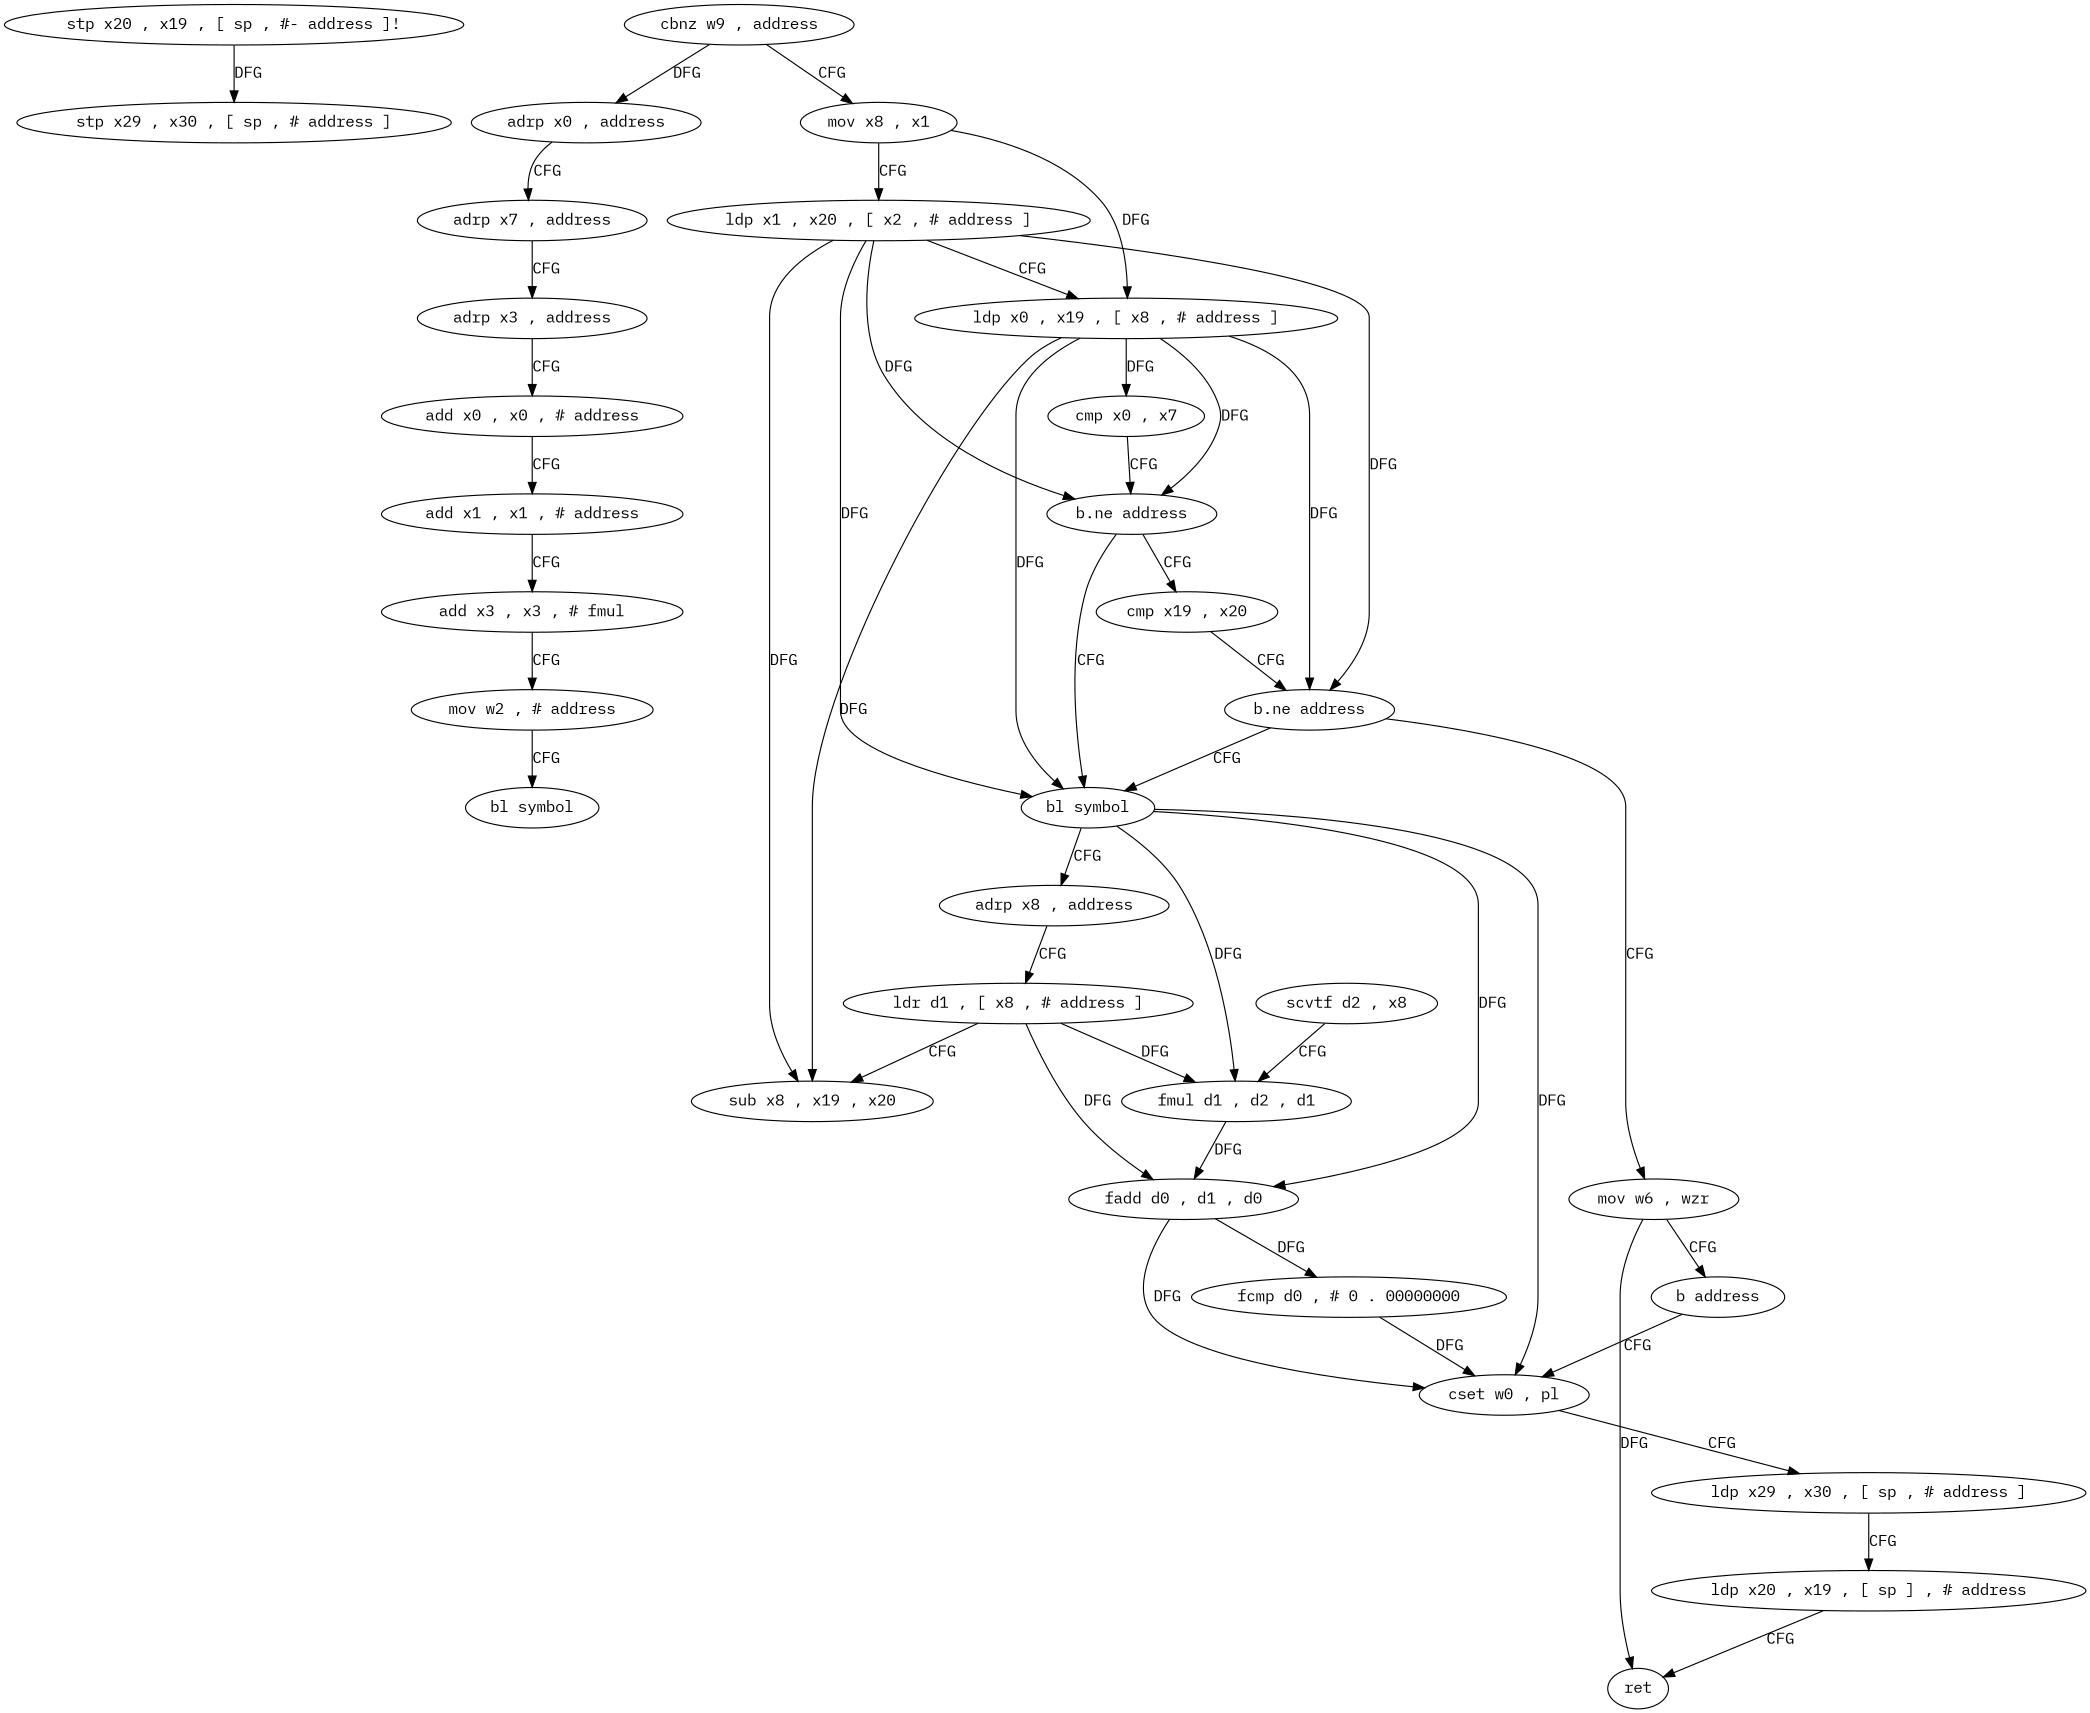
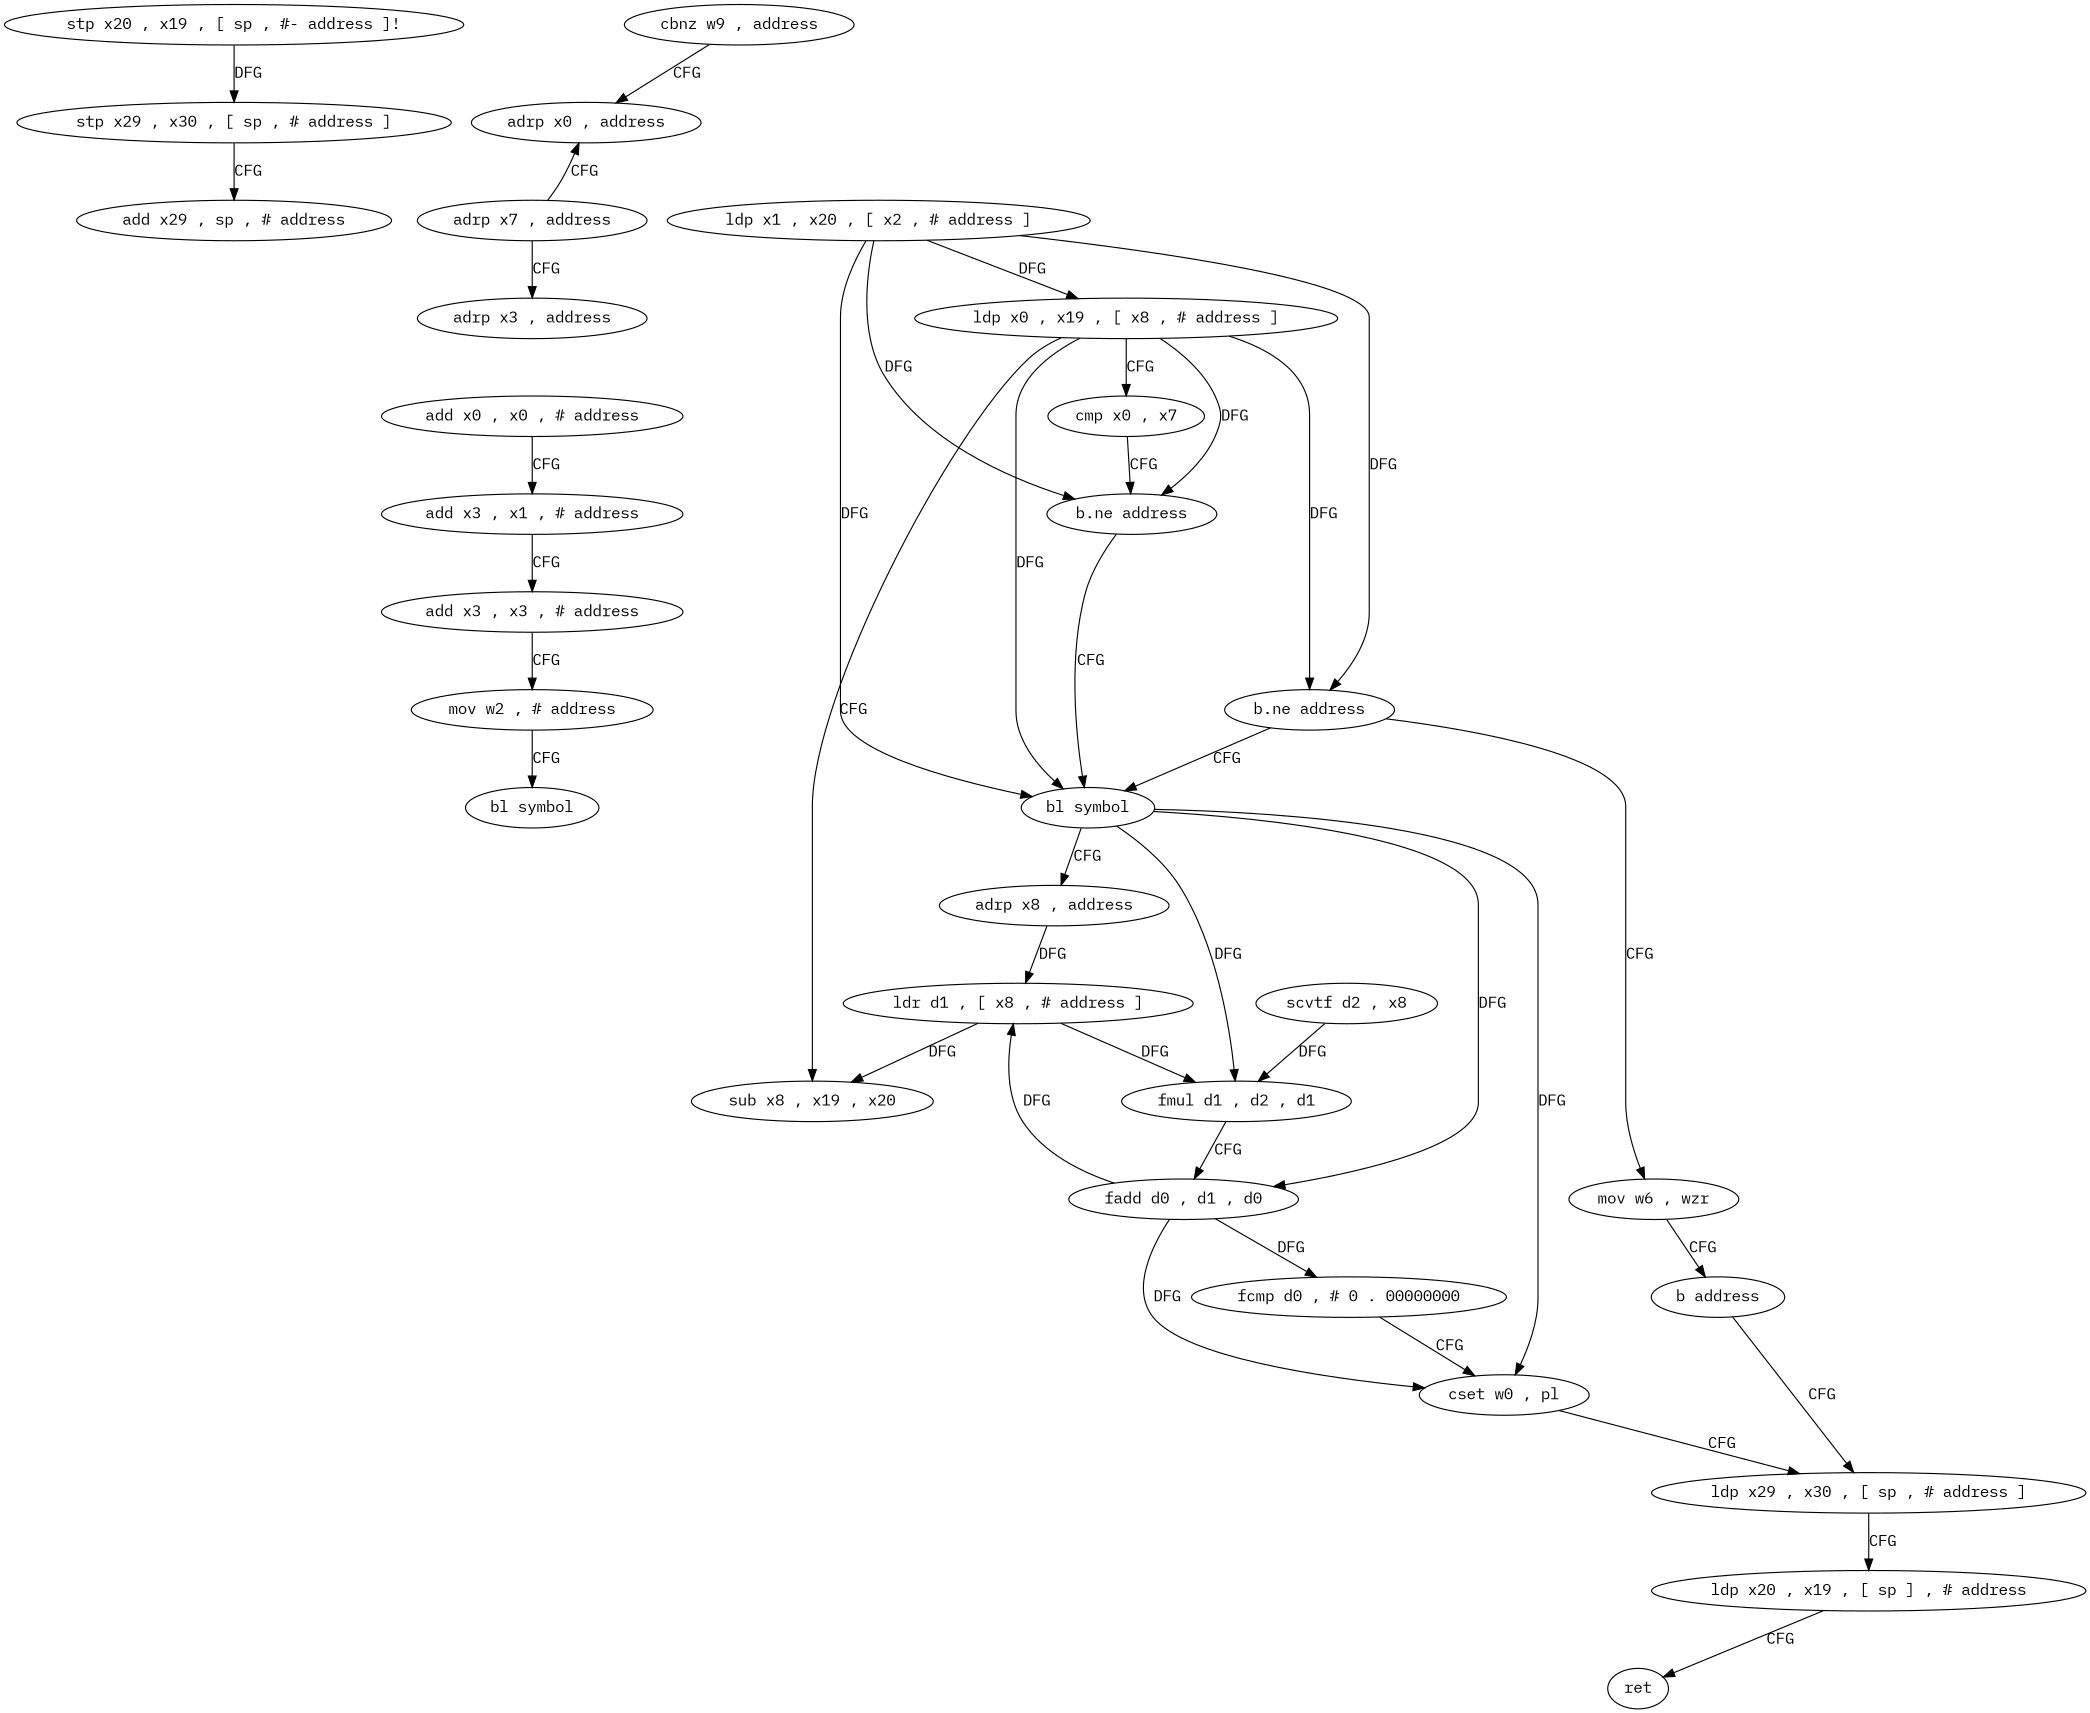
edge "cbnz w9 , address" -> "adrp x0 , address": label "DFG" -> "CFG"
node "mov x8 , x1": removed
edge "adrp x0 , address" -> "adrp x7 , address": reversed
node "add x29 , sp , # address": added
edge "ldp x1 , x20 , [ x2 , # address ]" -> "ldp x0 , x19 , [ x8 , # address ]": label "CFG" -> "DFG"
edge "adrp x3 , address" -> "add x0 , x0 , # address": removed, label "CFG"
edge "ldp x0 , x19 , [ x8 , # address ]" -> "cmp x0 , x7": label "DFG" -> "CFG"
node "add x1 , x1 , # address": label "add x1 , x1 , # address" -> "add x3 , x1 , # address"
node "add x3 , x3 , # fmul": label "add x3 , x3 , # fmul" -> "add x3 , x3 , # address"
node "cmp x19 , x20": removed
edge "ldp x1 , x20 , [ x2 , # address ]" -> "sub x8 , x19 , x20": removed, label "DFG"
edge "ldp x0 , x19 , [ x8 , # address ]" -> "sub x8 , x19 , x20": label "DFG" -> "CFG"
edge "adrp x8 , address" -> "ldr d1 , [ x8 , # address ]": label "CFG" -> "DFG"
edge "ldr d1 , [ x8 , # address ]" -> "sub x8 , x19 , x20": label "CFG" -> "DFG"
edge "scvtf d2 , x8" -> "fmul d1 , d2 , d1": label "CFG" -> "DFG"
edge "ldr d1 , [ x8 , # address ]" -> "fadd d0 , d1 , d0": reversed
edge "fmul d1 , d2 , d1" -> "fadd d0 , d1 , d0": label "DFG" -> "CFG"
edge "fcmp d0 , # 0 . 00000000" -> "cset w0 , pl": label "DFG" -> "CFG"
edge "b address" -> "cset w0 , pl": now "b address" -> "ldp x29 , x30 , [ sp , # address ]"
edge "mov w6 , wzr" -> "ret": removed, label "DFG"
